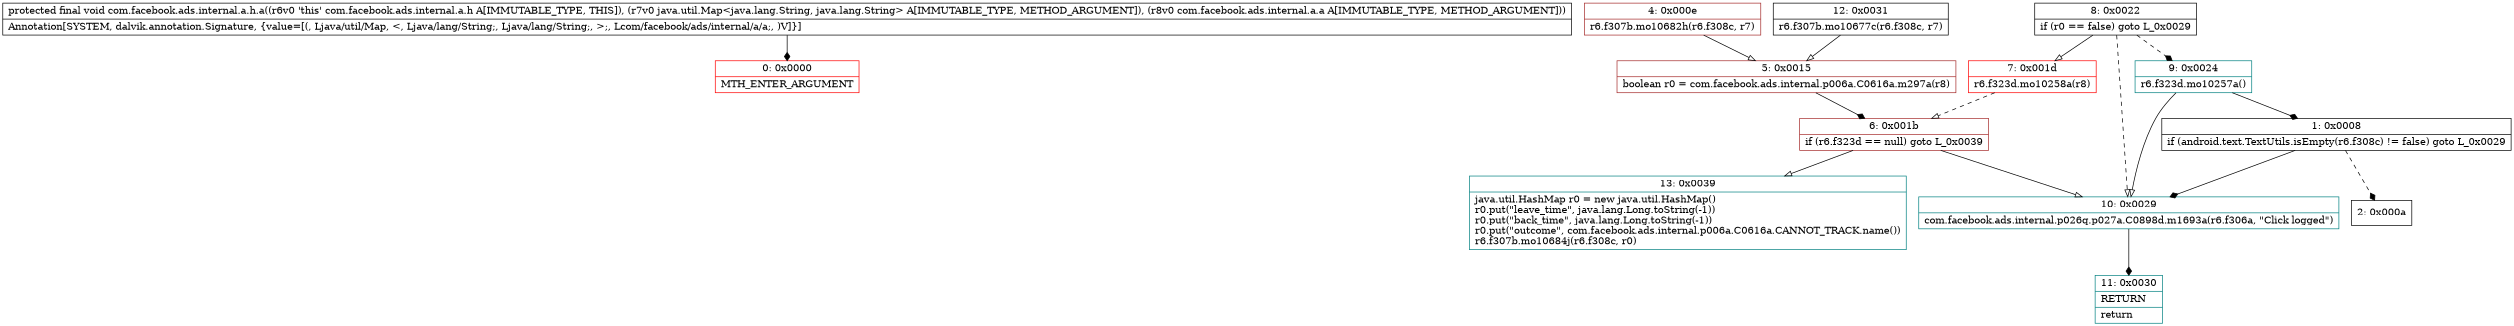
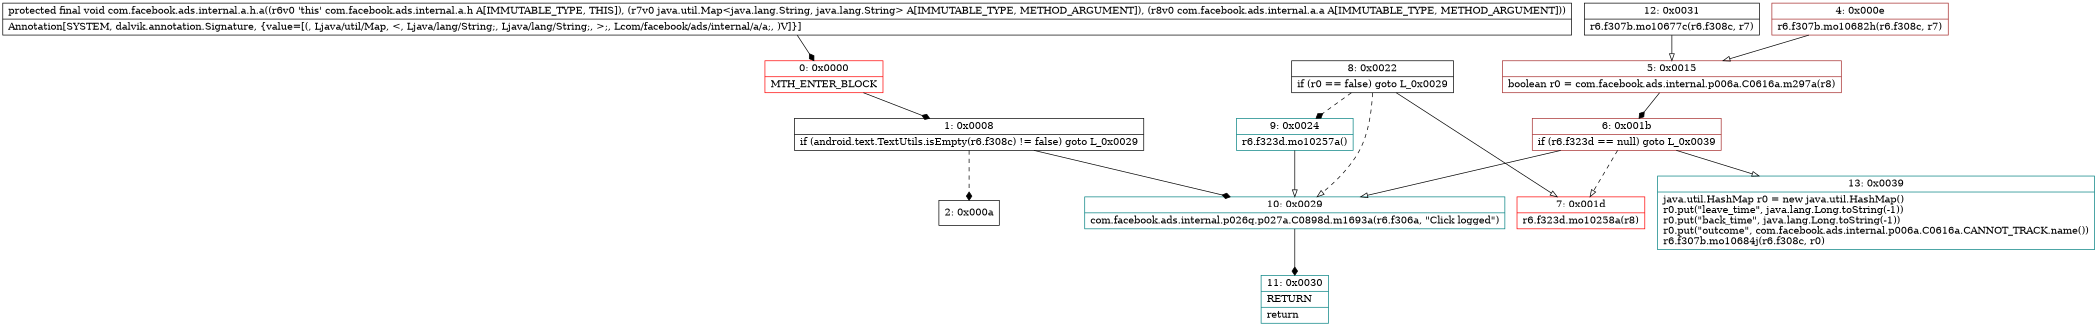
node "0: 0x0000": text "MTH_ENTER_ARGUMENT" -> "MTH_ENTER_BLOCK"
edge "7: 0x001d" -> "6: 0x001b": reversed
edge "9: 0x0024" -> "1: 0x0008": now "0: 0x0000" -> "1: 0x0008"
